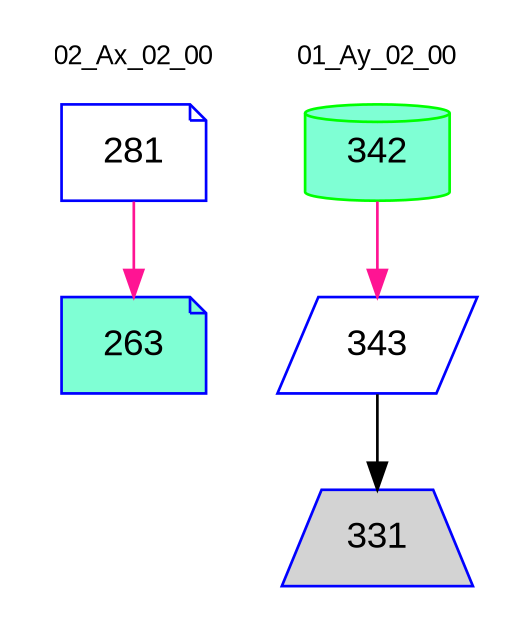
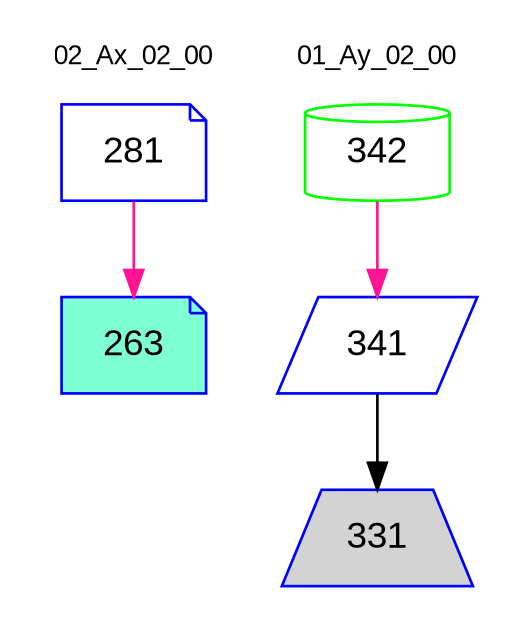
node "342": fillcolor aquamarine -> white
node "343": label "343" -> "341"
